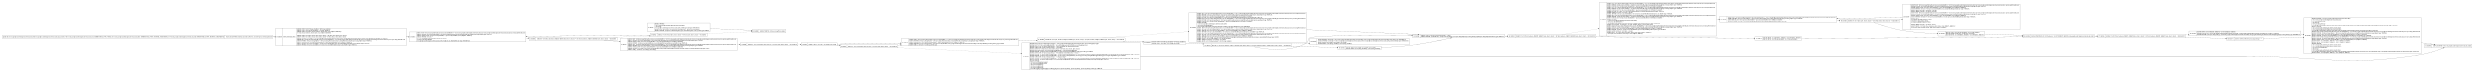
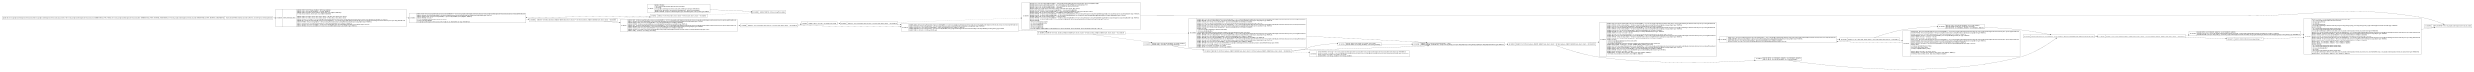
edge "8: 0x0050" -> "12: 0x007b": now "7: 0x004e" -> "12: 0x007b"
